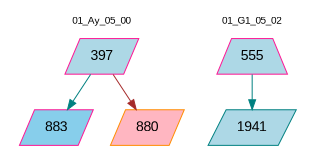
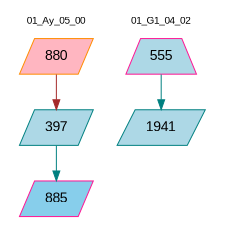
cluster "01_G1_05_02": label "01_G1_05_02" -> "01_G1_04_02"
node "397": color deeppink -> teal
edge "397" -> "880": reversed
node "883": label "883" -> "885"
